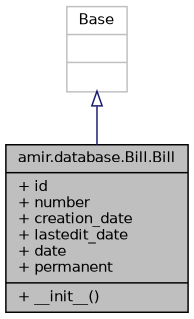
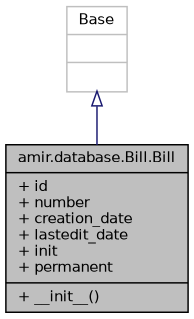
node "amir.database.Bill.Bill": text "+ date" -> "+ init"
